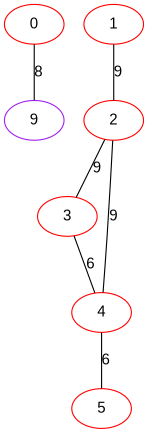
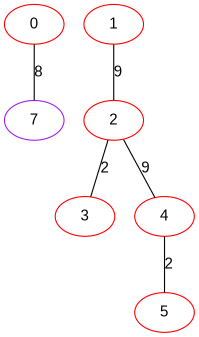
node "9": label "9" -> "7"
edge "2" -- "3": label "9" -> "2"
edge "3" -- "4": removed, label "6"
edge "4" -- "5": label "6" -> "2"
